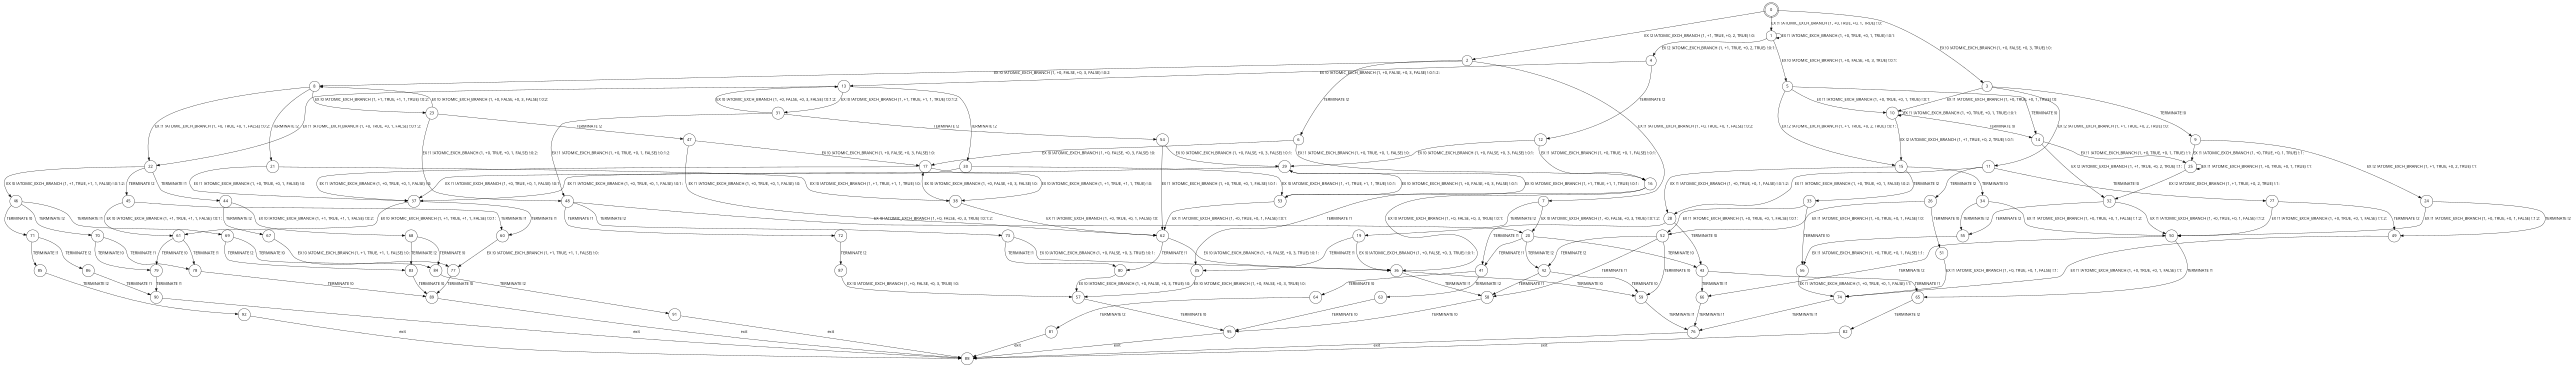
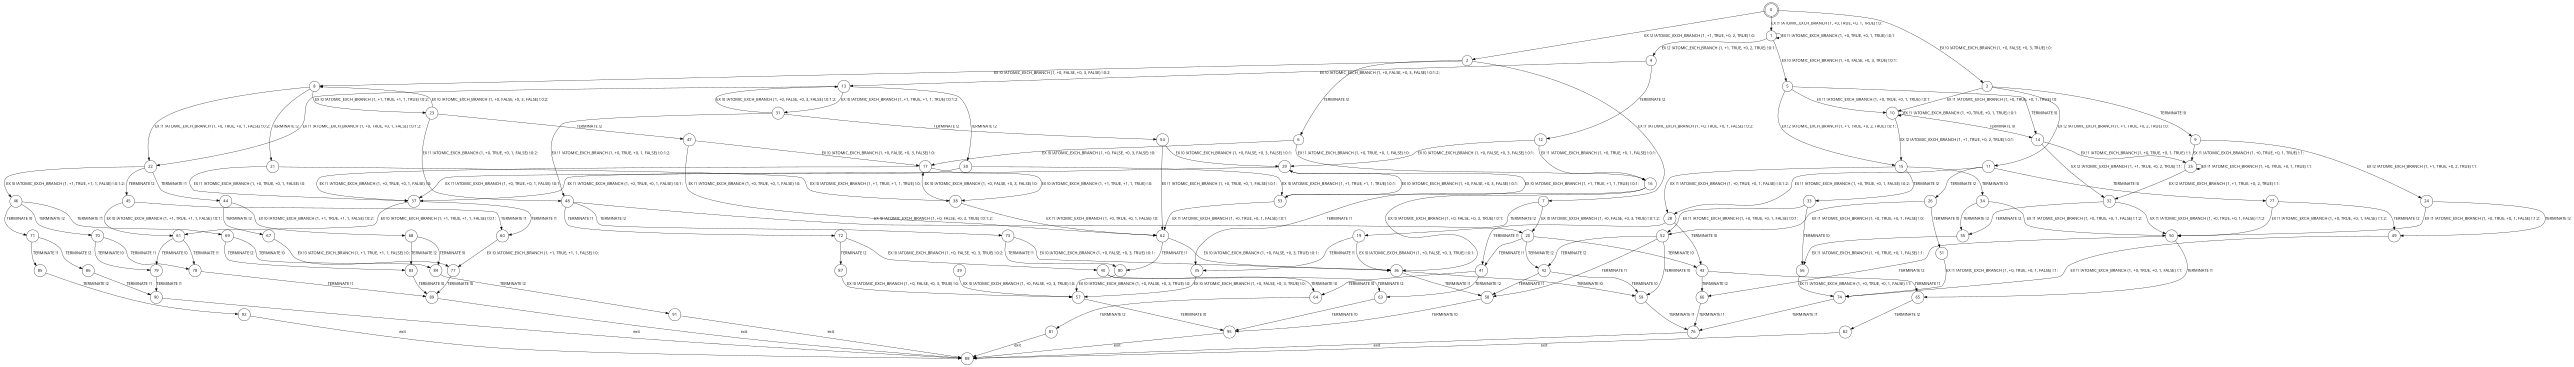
node "39": added
node "40": added
edge "78" -> "89": label "TERMINATE !0" -> "TERMINATE !1"
edge "43" -> "66": label "TERMINATE !1" -> "TERMINATE !2"
